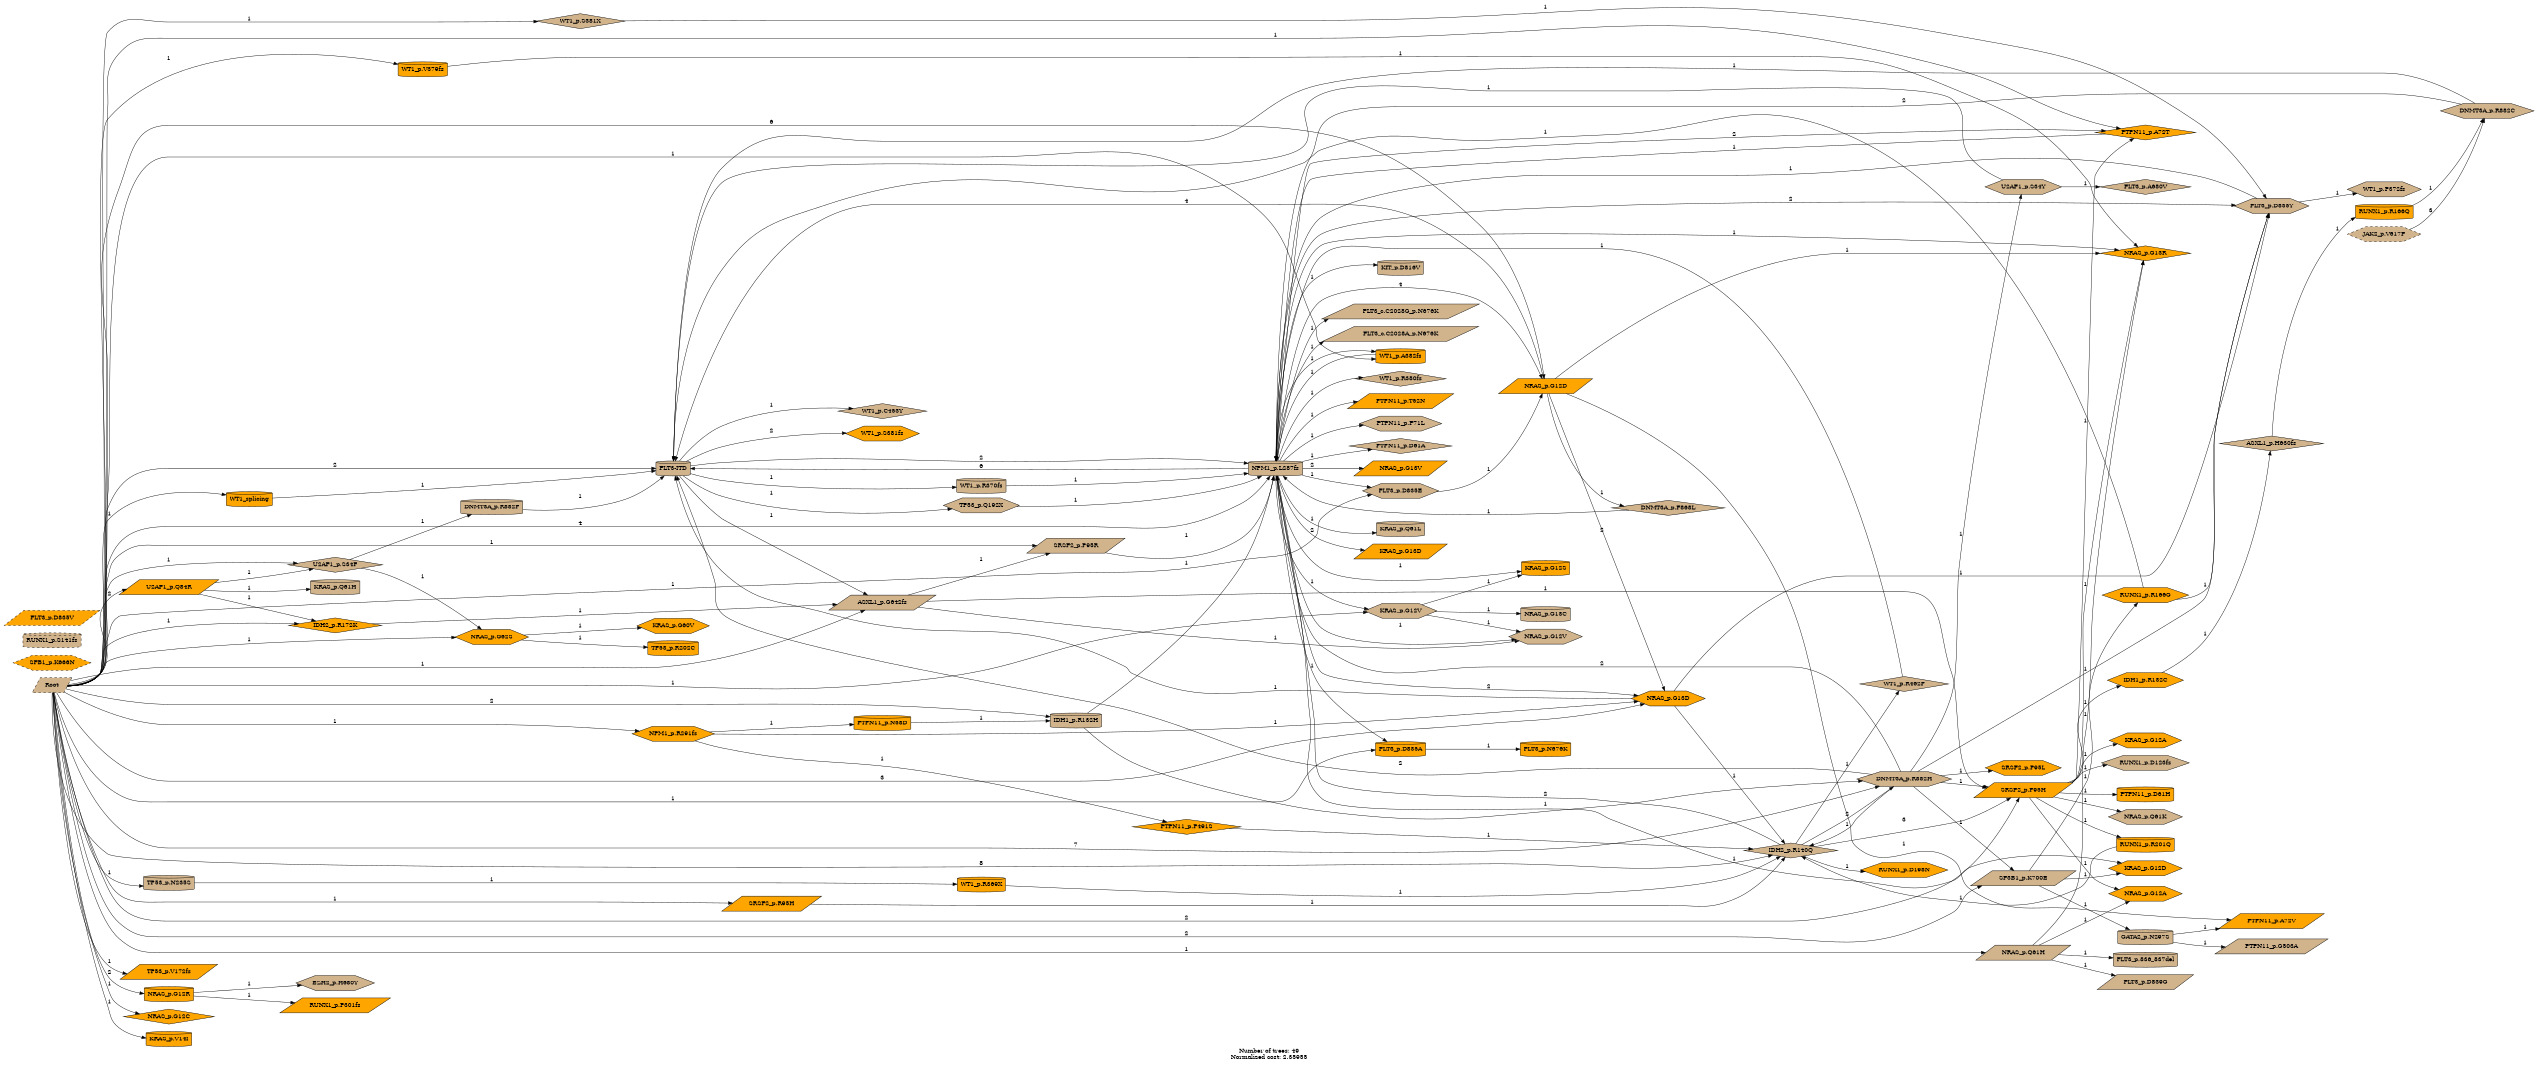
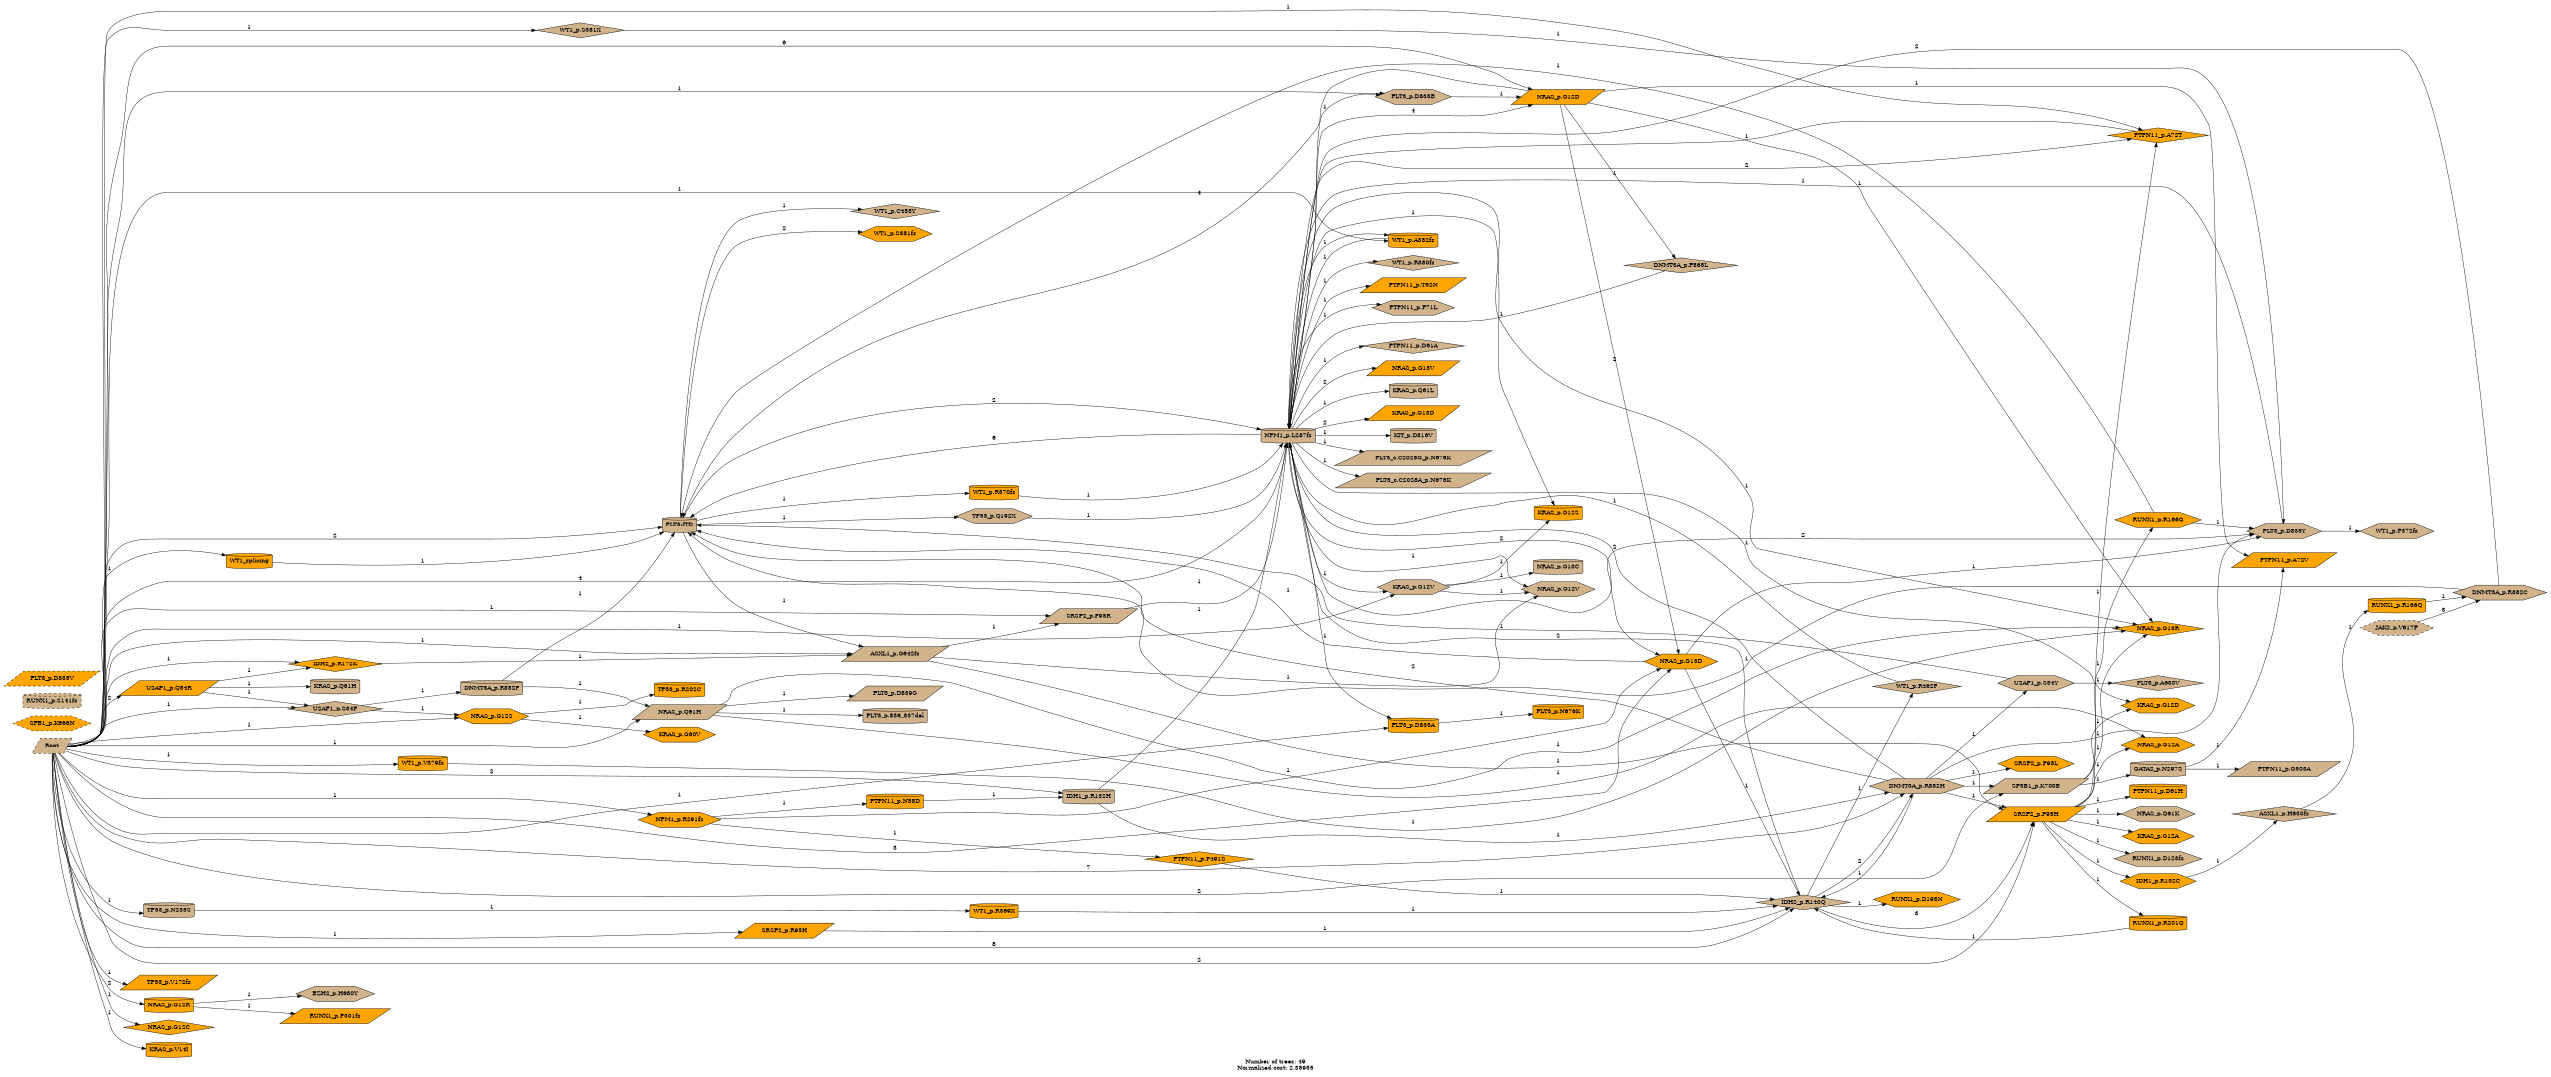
node "WT1_p.R370fs": fillcolor tan -> orange
node "NRAS_p.G62S": label "NRAS_p.G62S" -> "NRAS_p.G12S"
edge "DNMT3A_p.R882P" -> "NRAS_p.Q61H": added, label "1"
